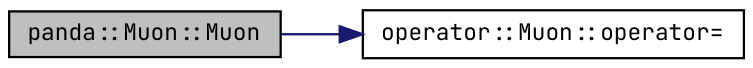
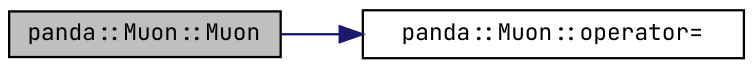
node "operator::Muon::operator=": label "operator::Muon::operator=" -> "panda::Muon::operator="
